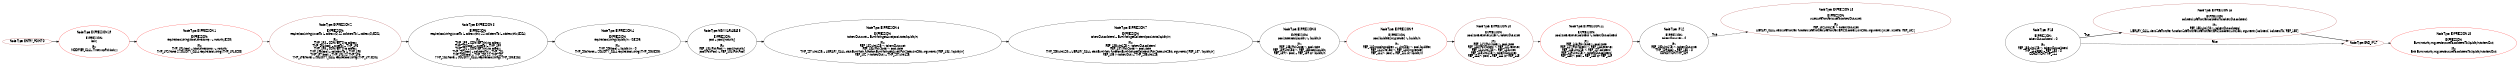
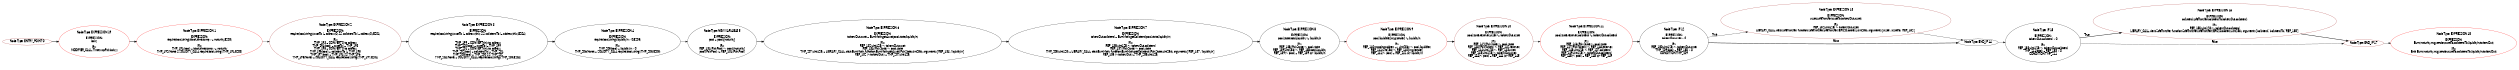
node "Node Type: END_IF 14": added
